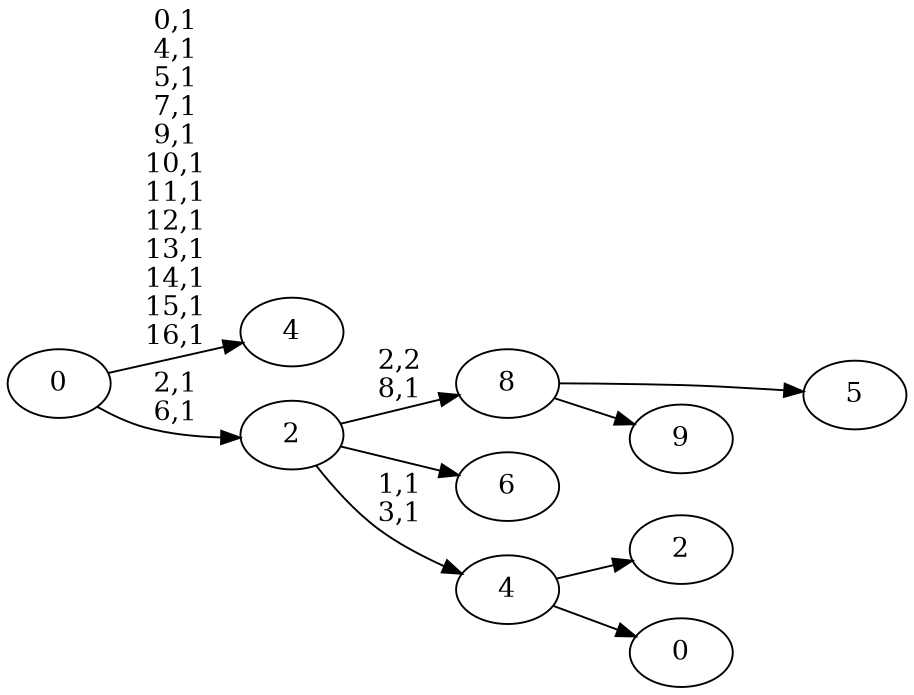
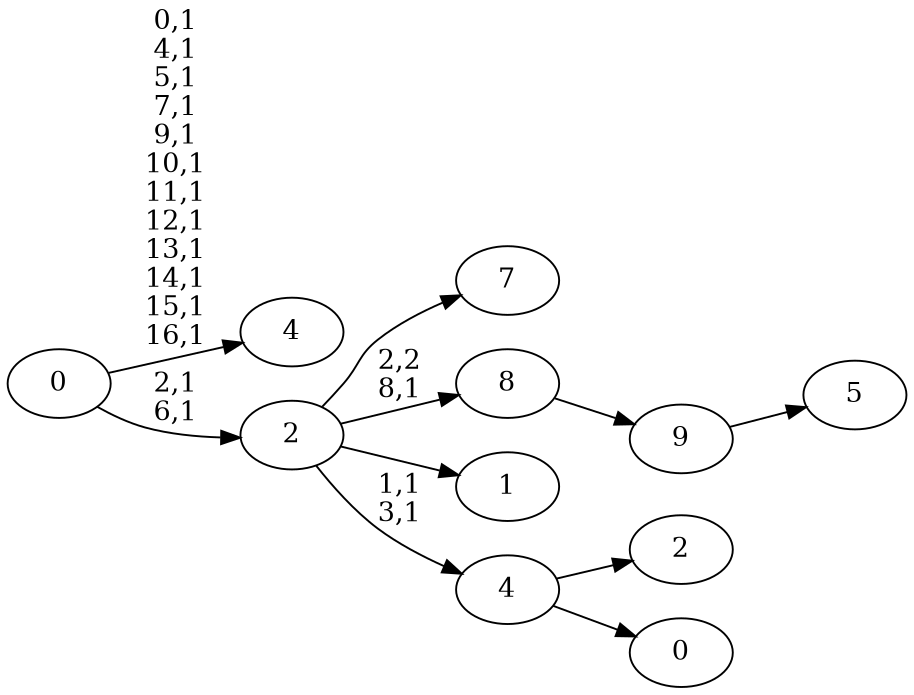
node "7": added
edge "8" -> "5": now "9" -> "5"
node "6": label "6" -> "1"
